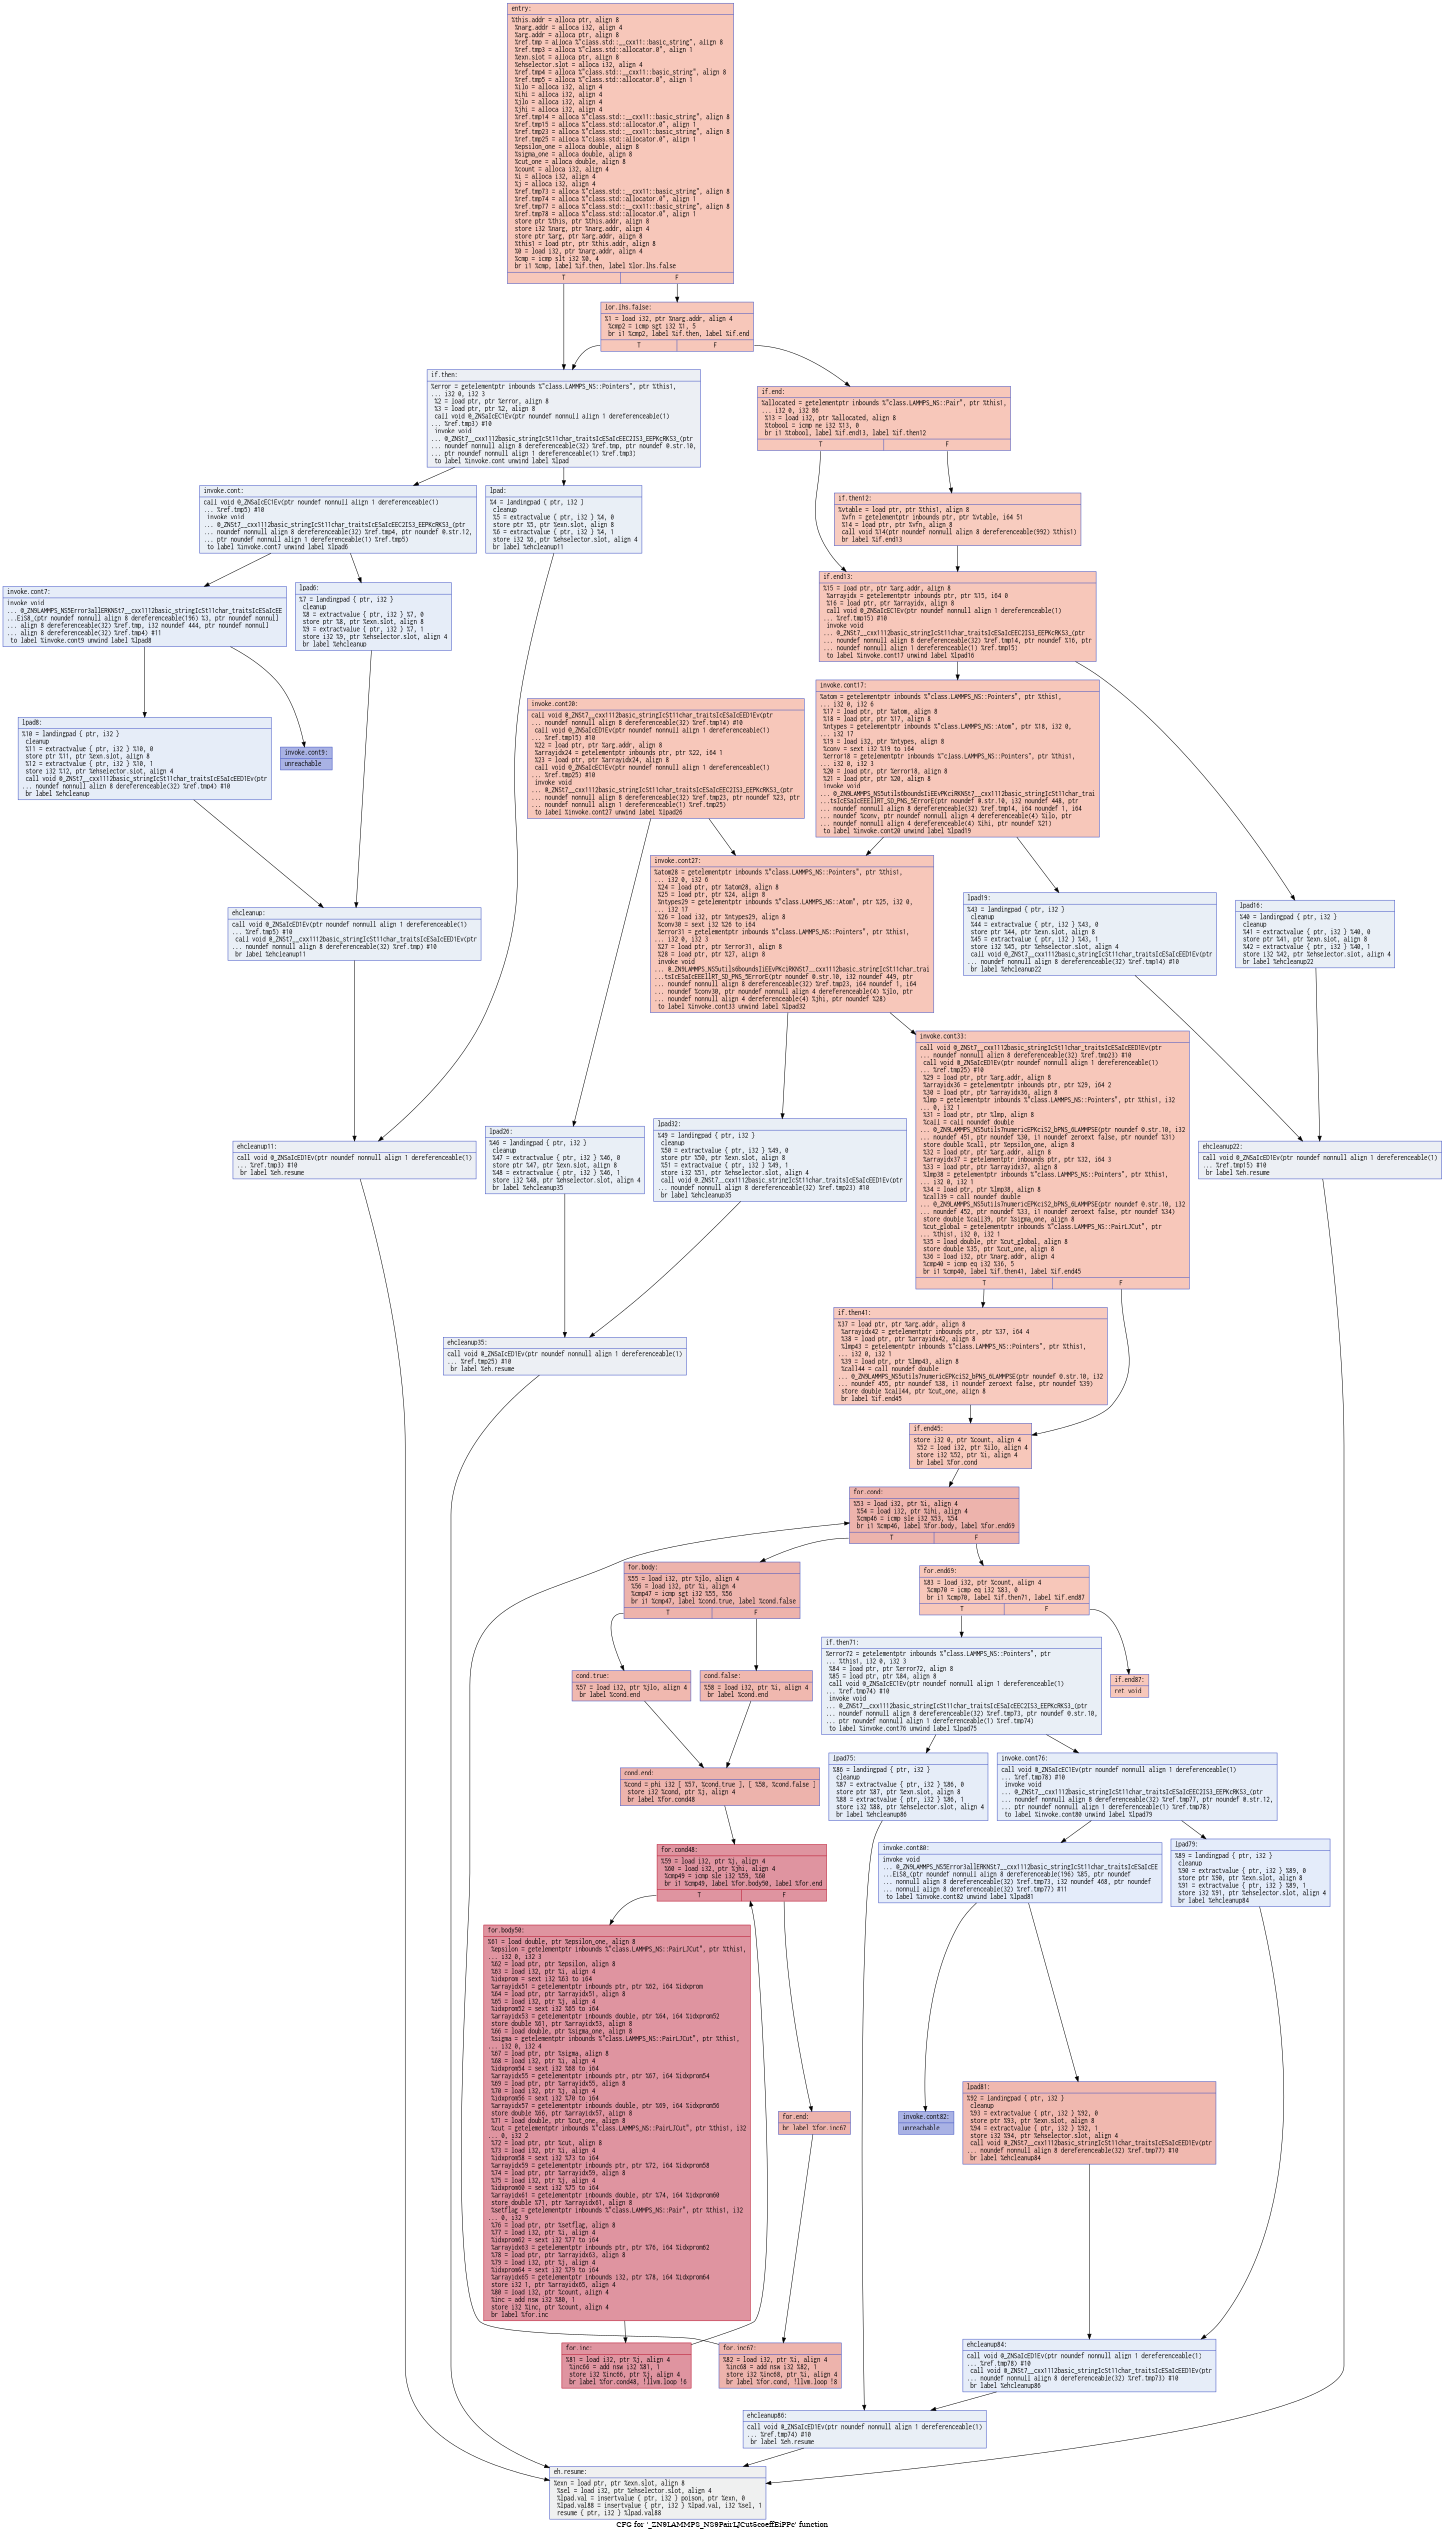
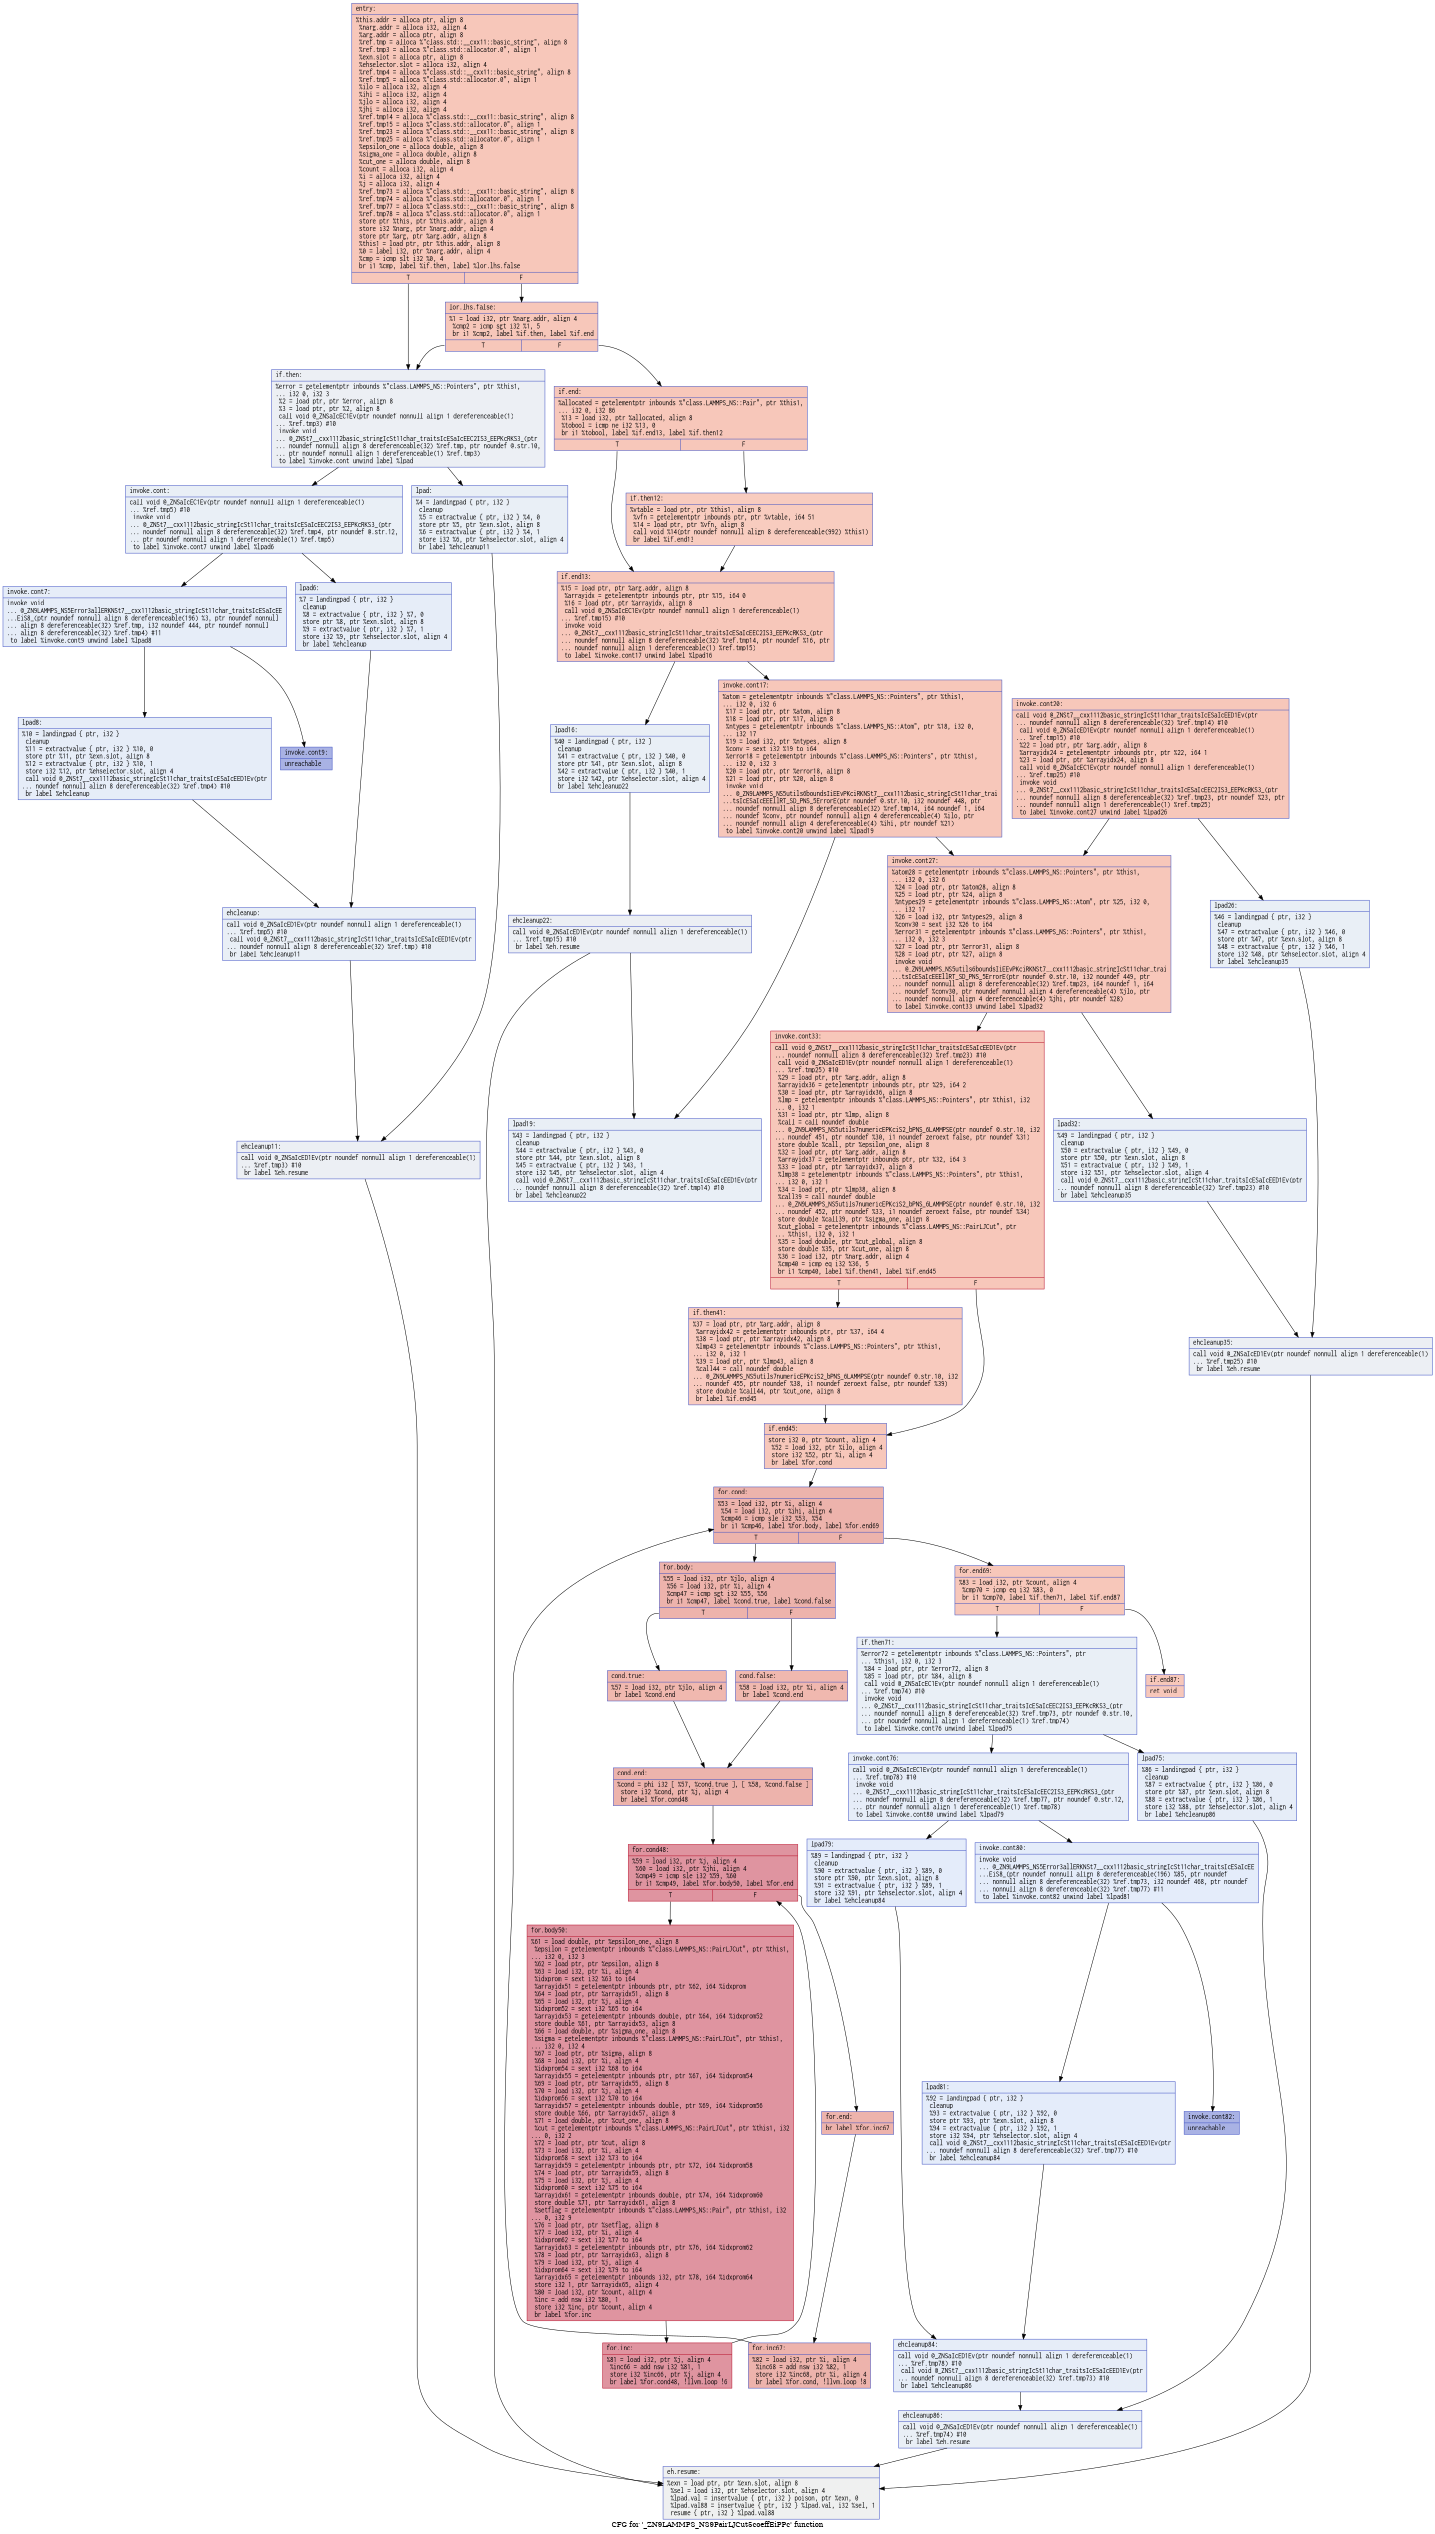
node "entry:": text "%0 = load i32, ptr %narg.addr, align 4" -> "%0 = label i32, ptr %narg.addr, align 4"
edge "lpad19:" -> "ehcleanup22:": reversed
node "invoke.cont33:": color #3d50c3ff -> #b70d28ff
node "lpad81:": fillcolor #dc5d4a70 -> #c1d4f470
